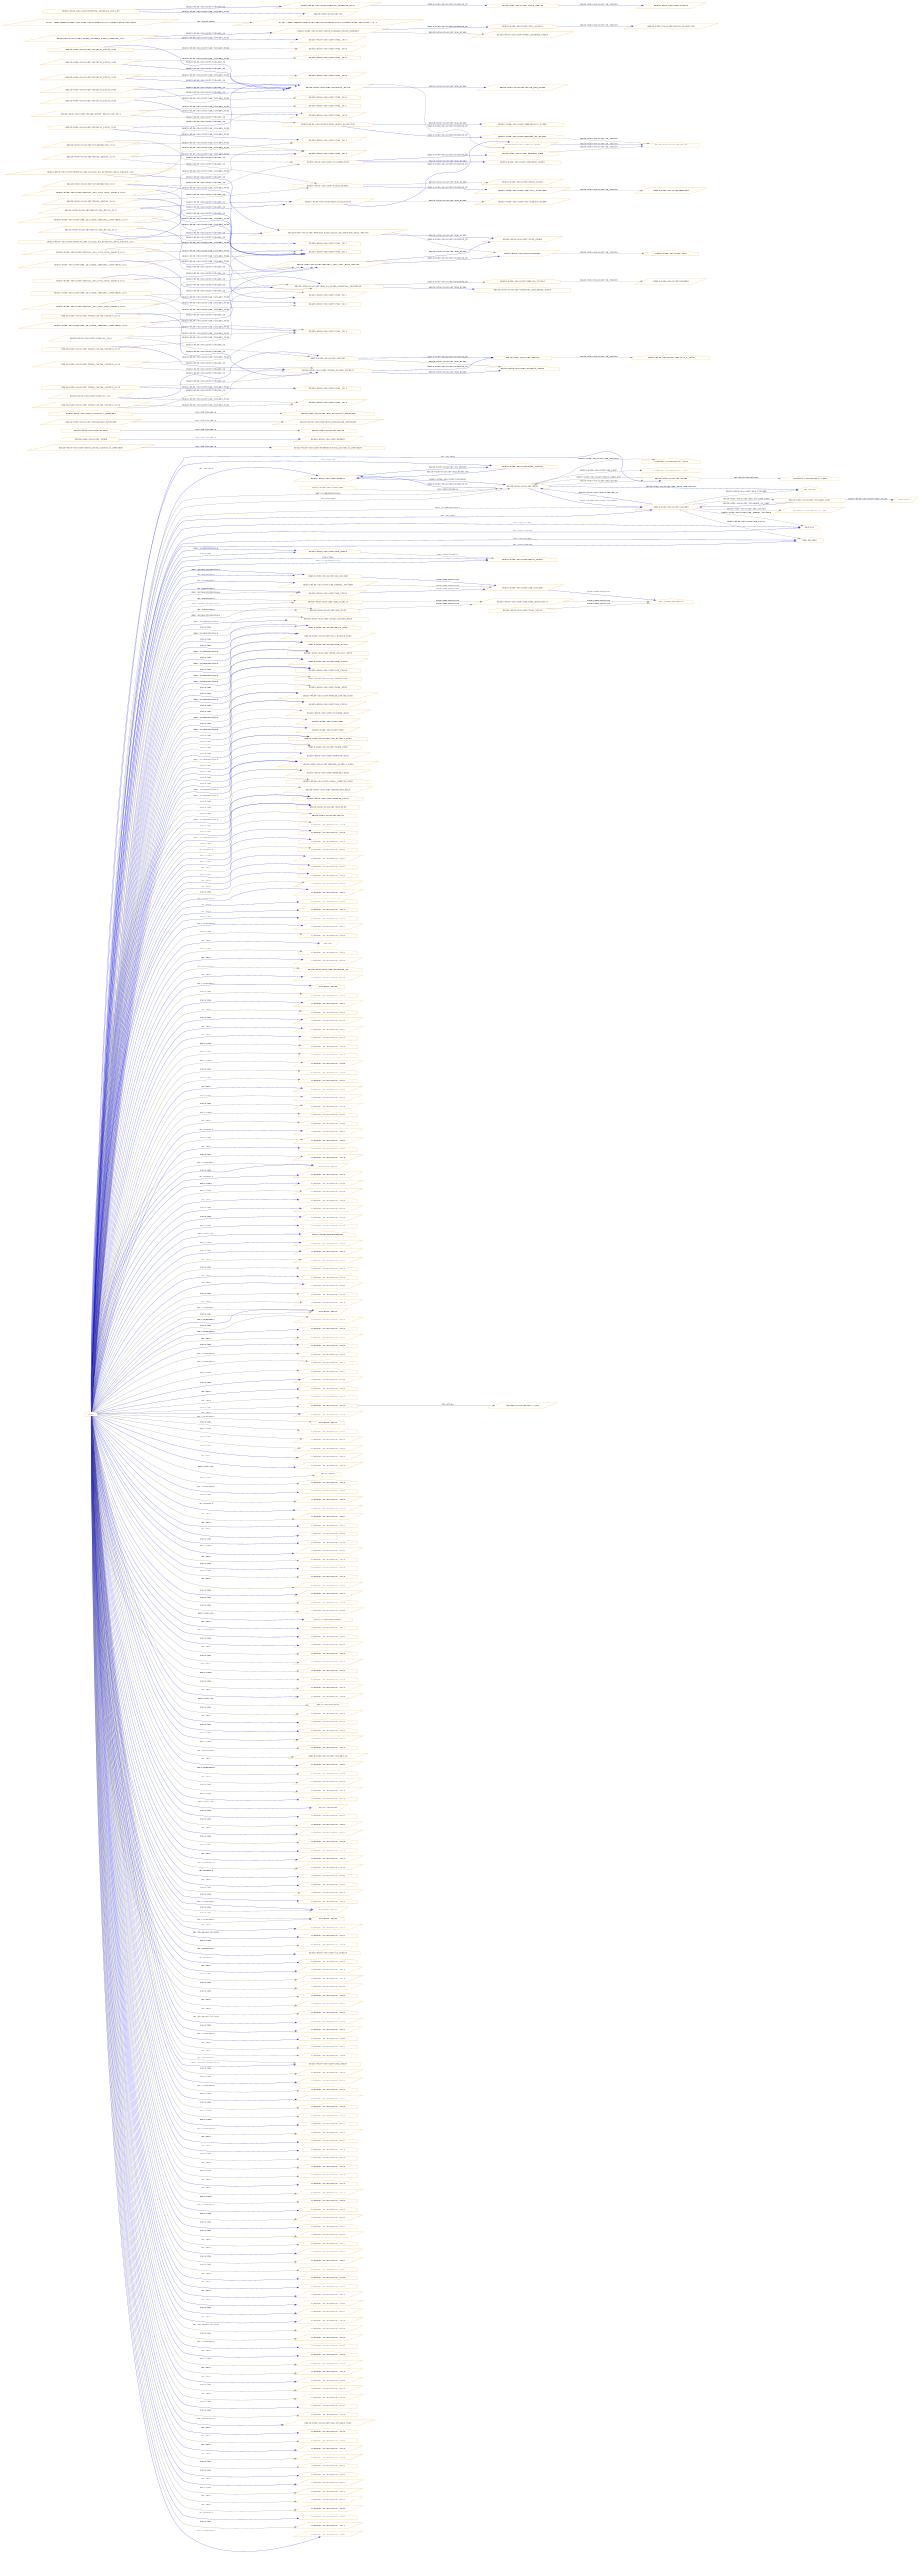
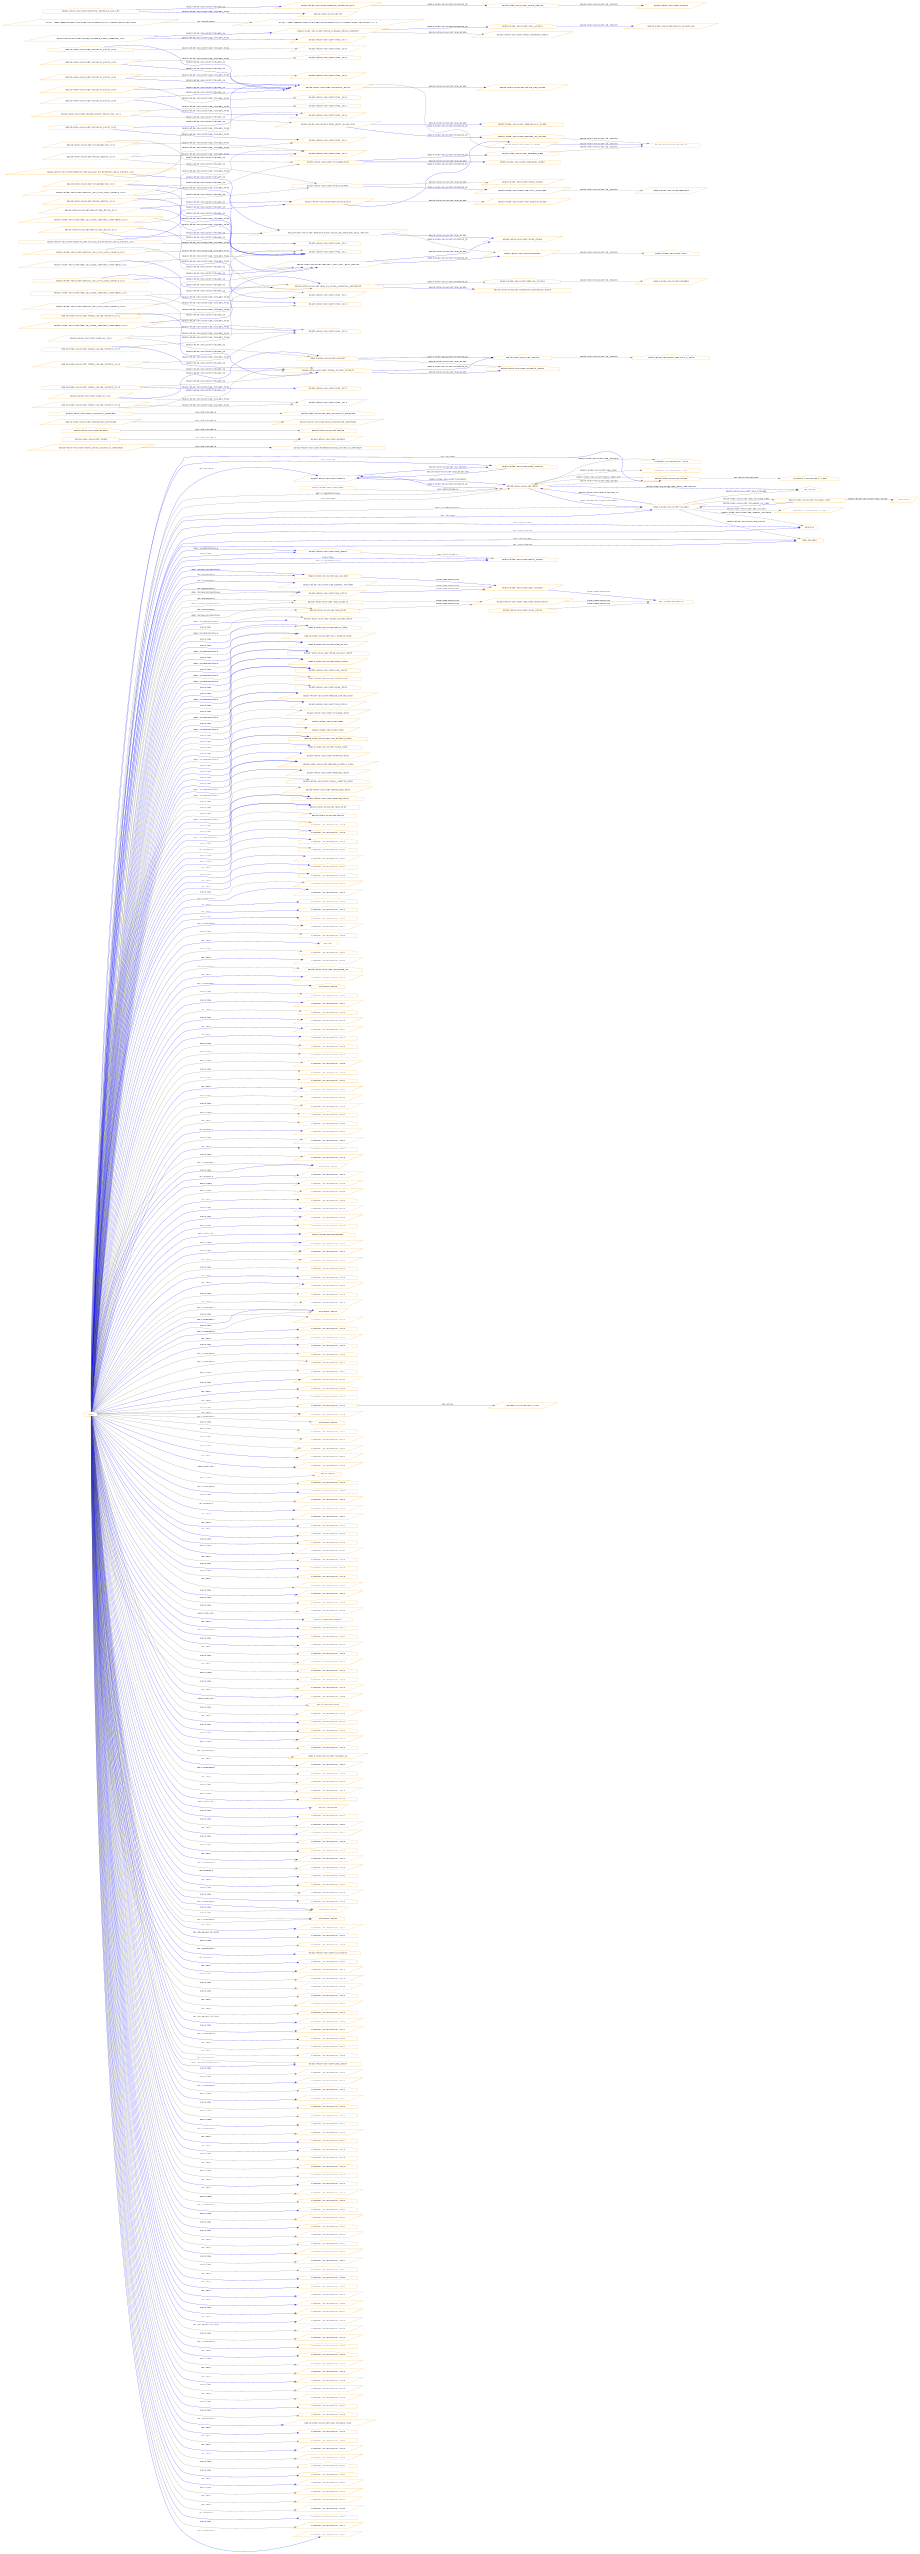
node "spain-wine-ontology:Frank_Ghery_Selection": shape house -> parallelogram
